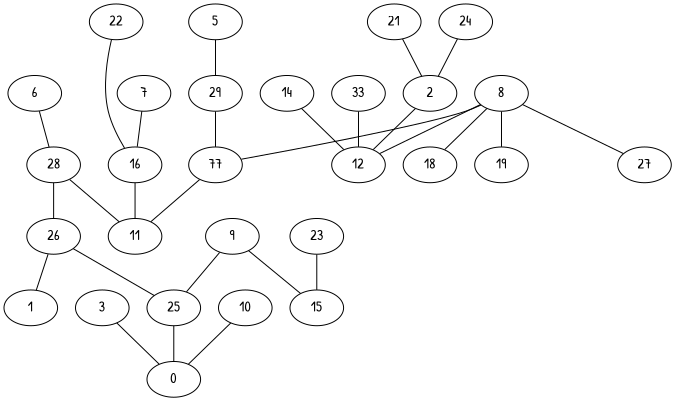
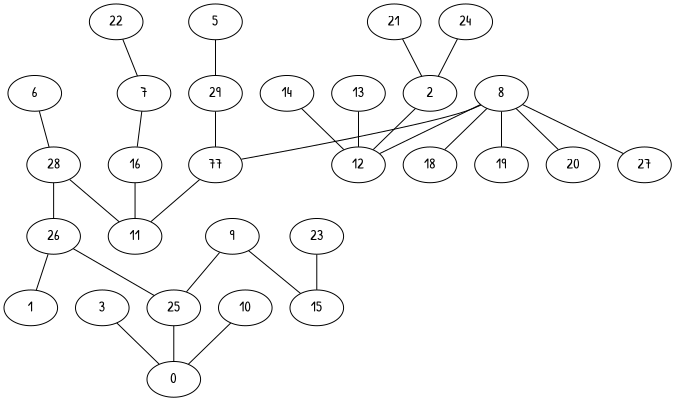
node "33": label "33" -> "13"
edge "22" -- "16": now "22" -- "7"
node "20": added
